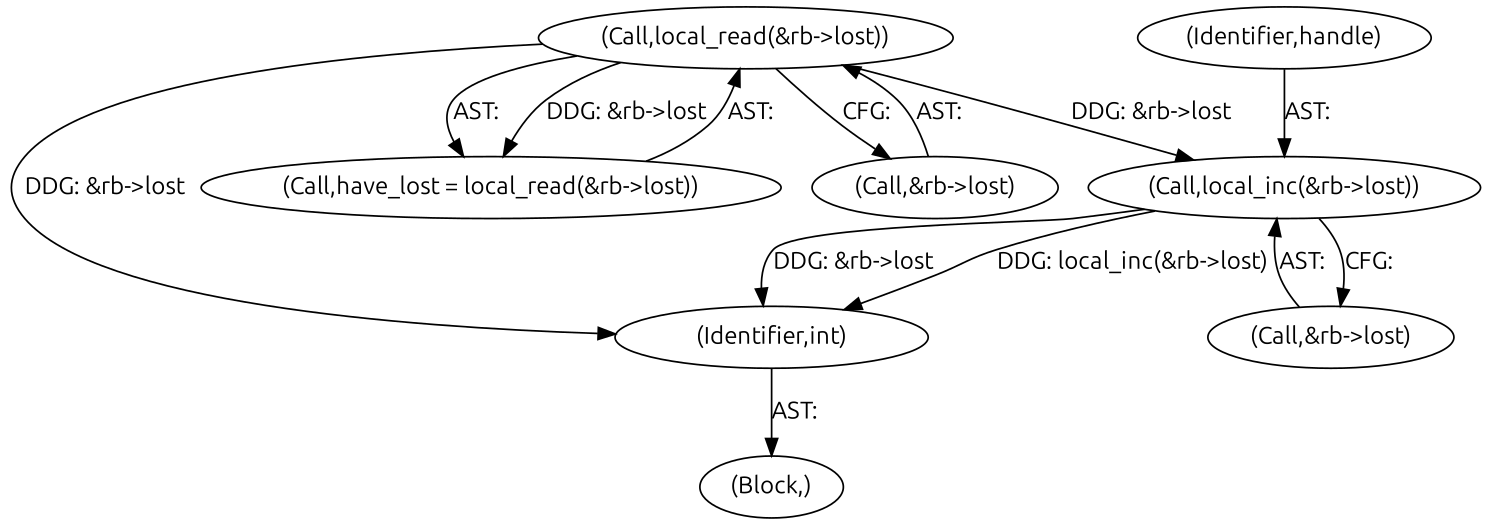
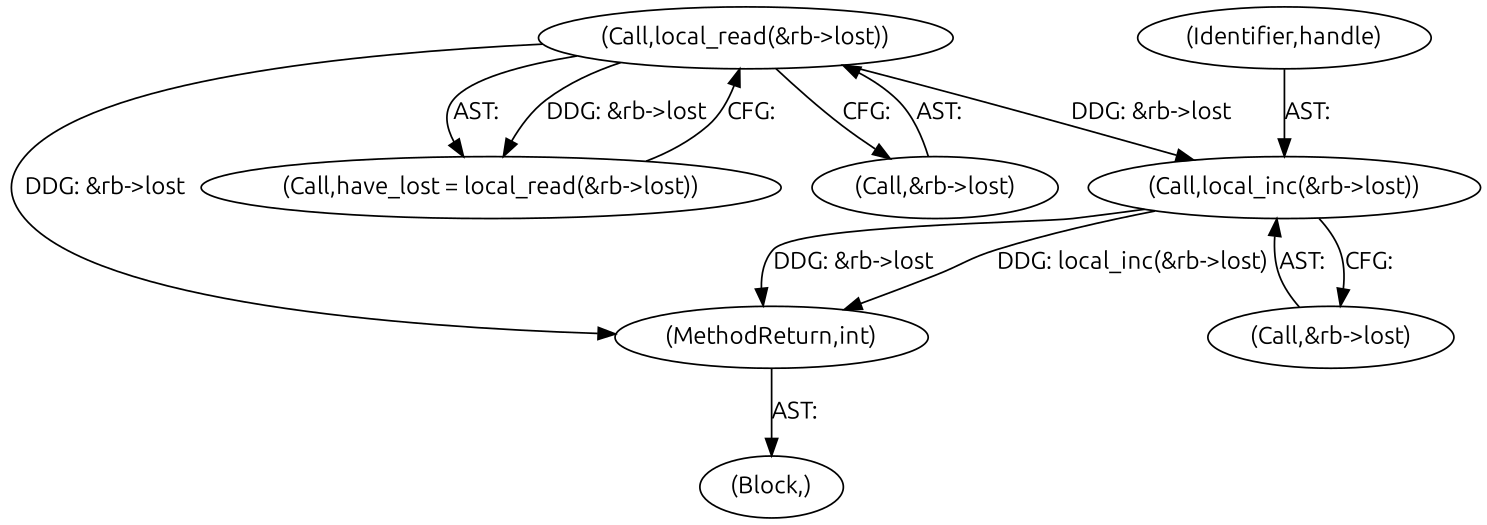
edge "(Call,have_lost = local_read(&rb->lost))" -> "(Call,local_read(&rb->lost))": label "AST: " -> "CFG: "
node "(Identifier,int)": label "(Identifier,int)" -> "(MethodReturn,int)"
